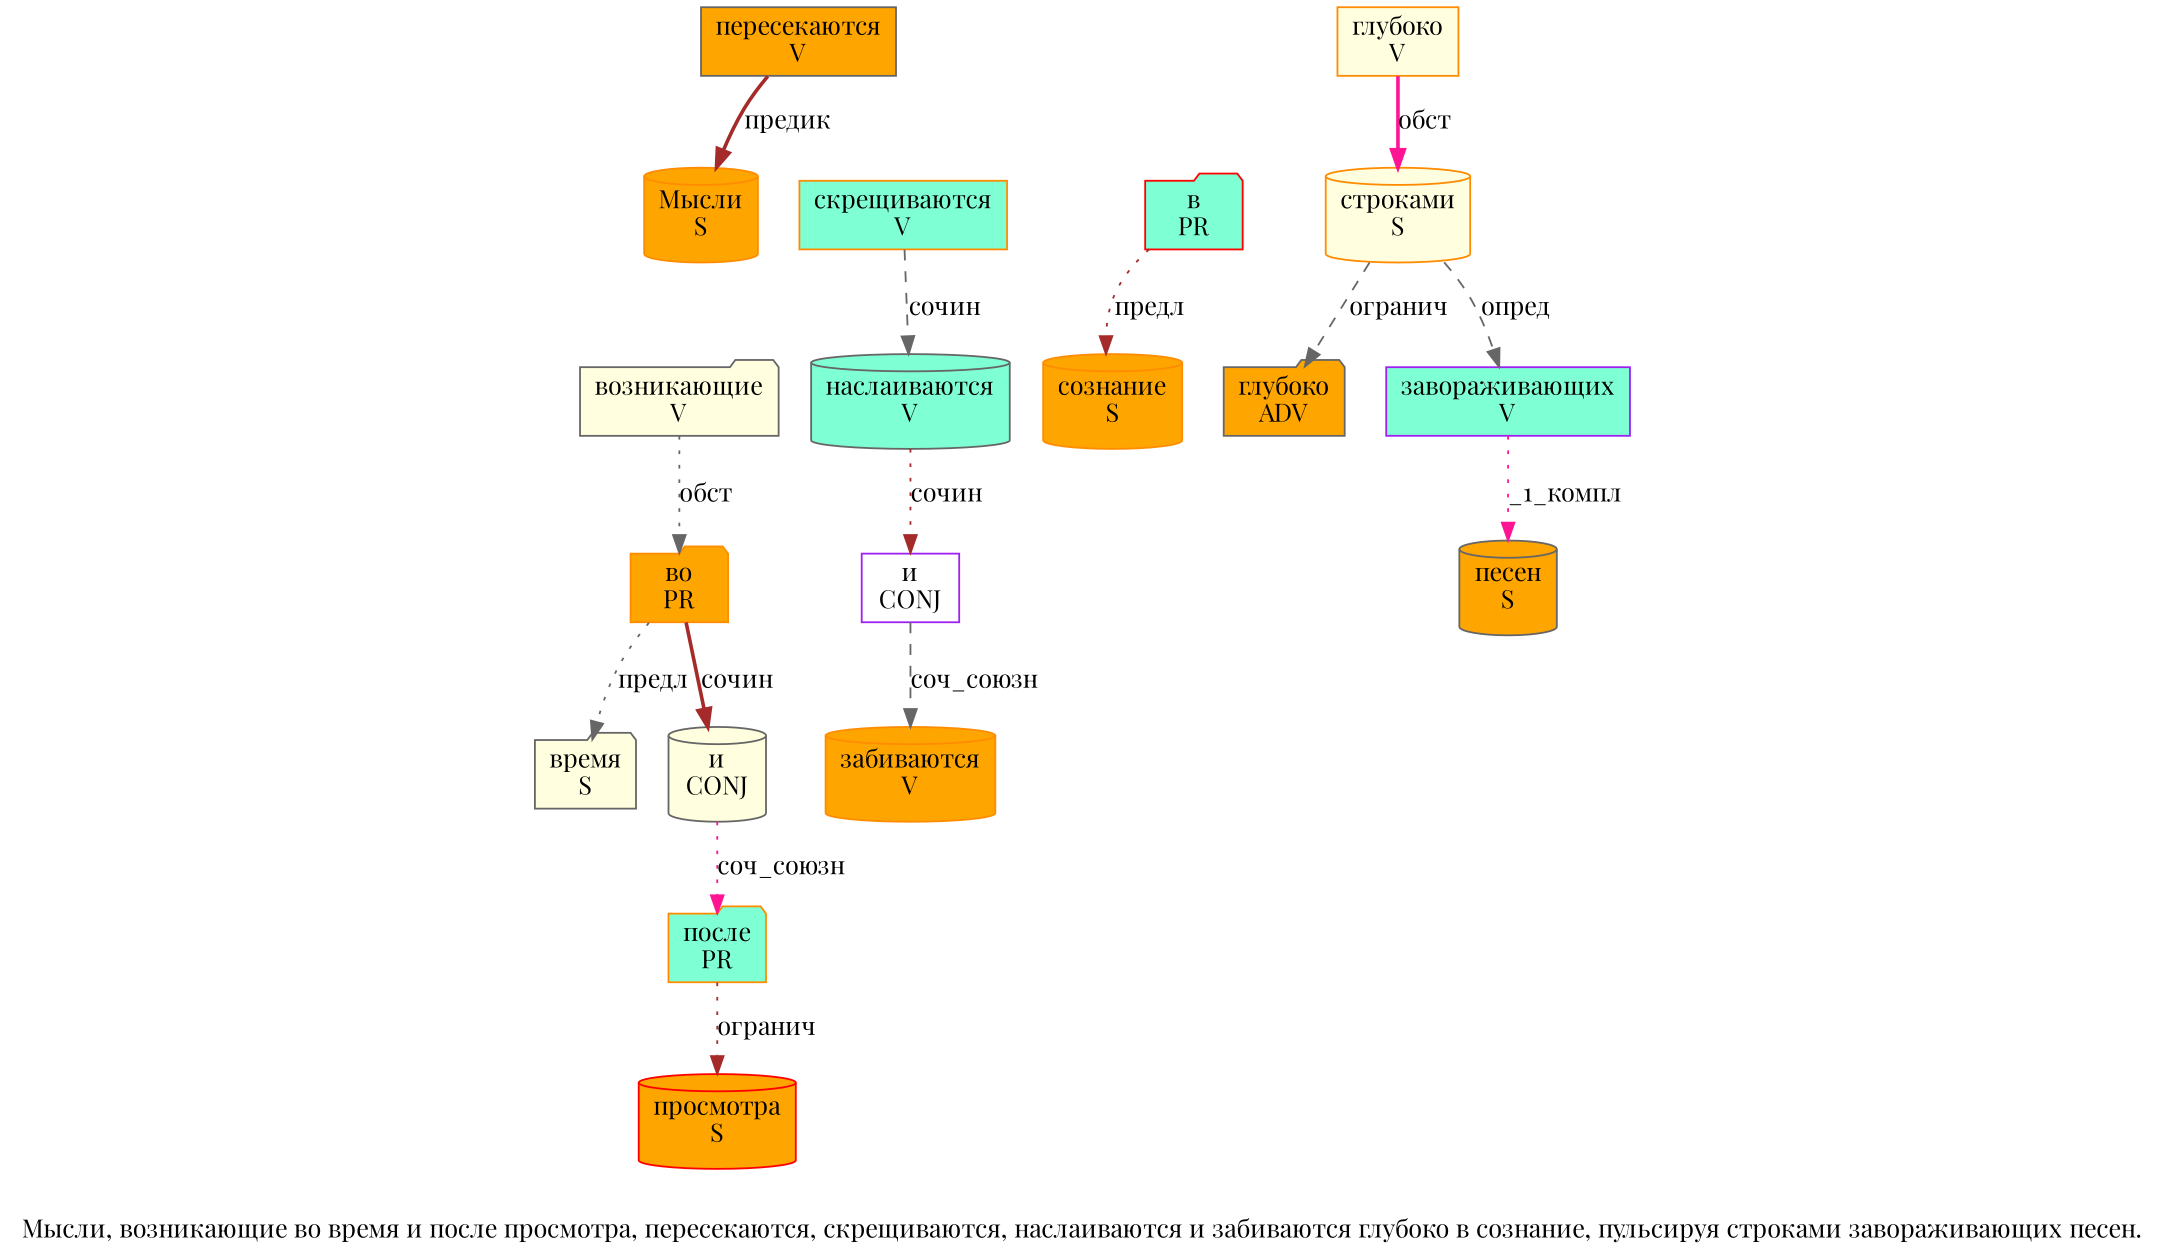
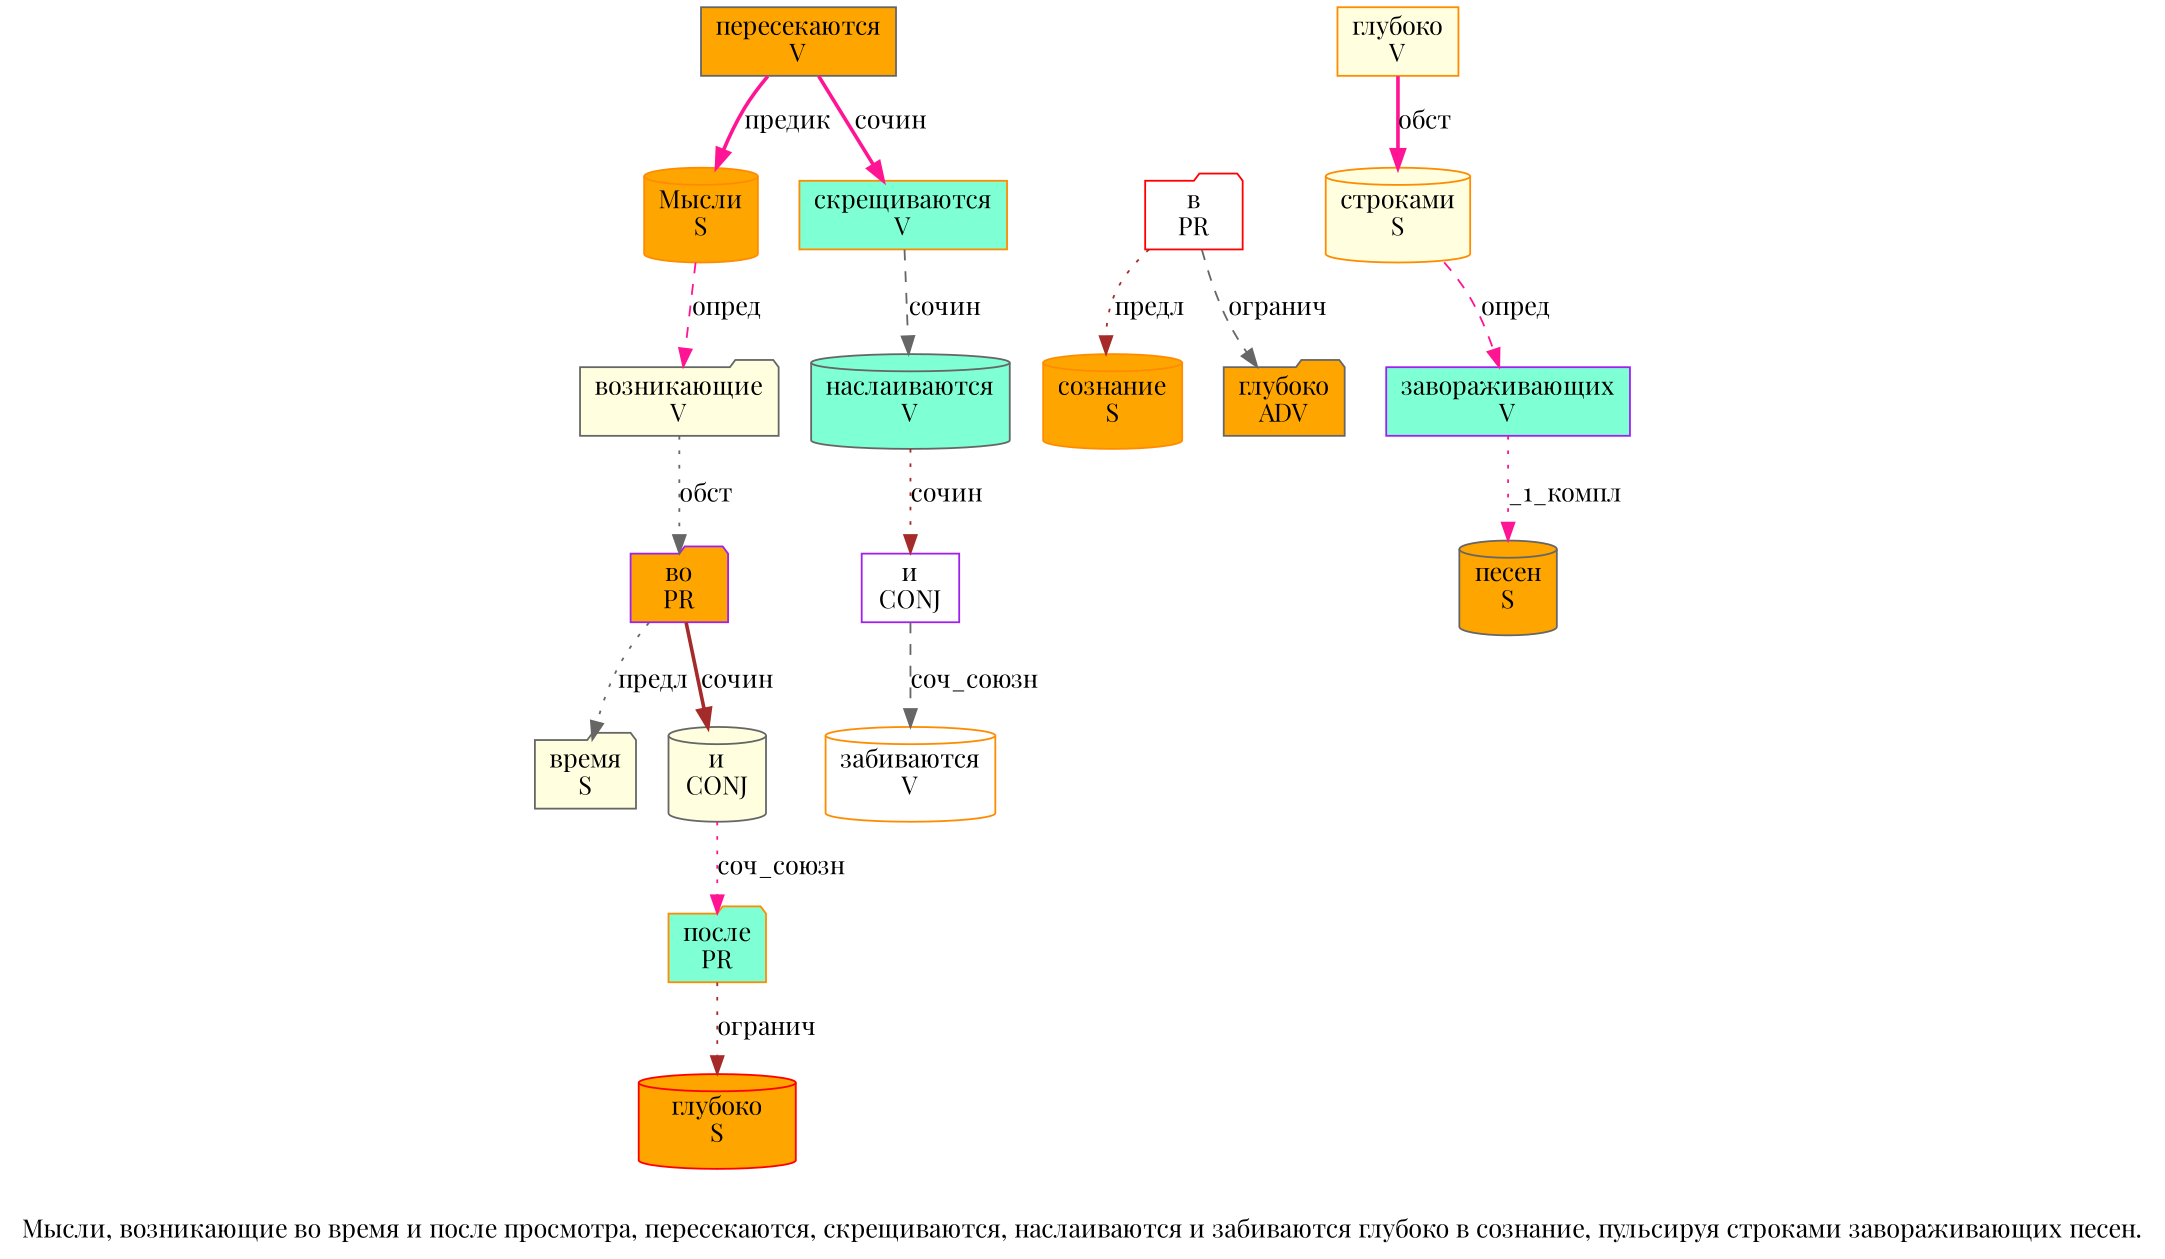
edge "пересекаются V" -> "Мысли S": color brown -> deeppink
edge "пересекаются V" -> "скрещиваются V": added, label "сочин"
node "в PR": fillcolor aquamarine -> white
edge "строками S" -> "завораживающих V": color gray40 -> deeppink
edge "Мысли S" -> "возникающие V": added, label "опред"
edge "строками S" -> "глубоко ADV": now "в PR" -> "глубоко ADV"
node "во PR": color darkorange -> purple
node "забиваются V": fillcolor orange -> white
node "просмотра S": label "просмотра S" -> "глубоко S"
